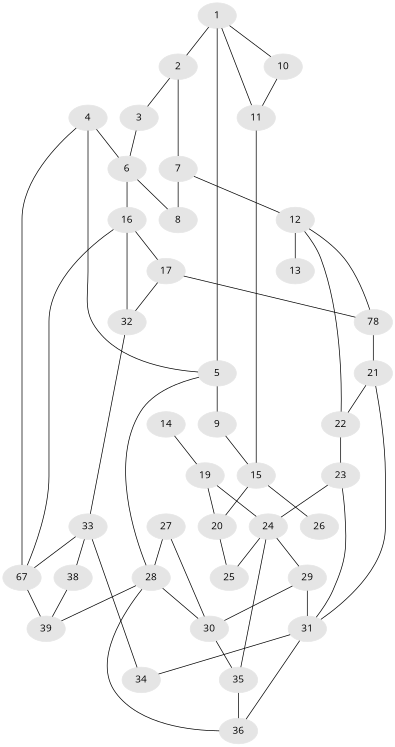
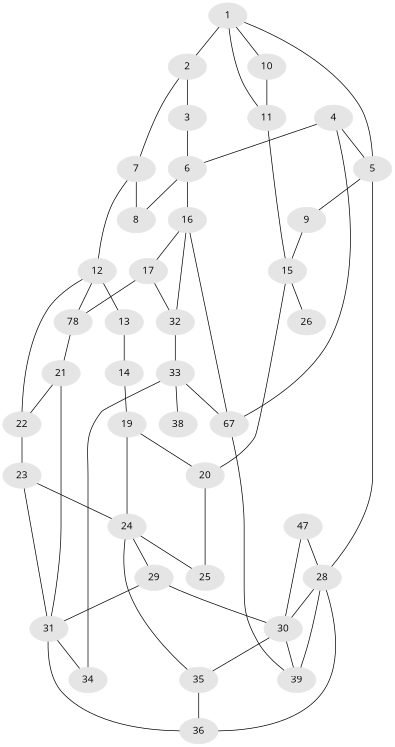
edge "13" -- "14": added
node "27": label "27" -> "47"
edge "38" -- "39": now "30" -- "39"
